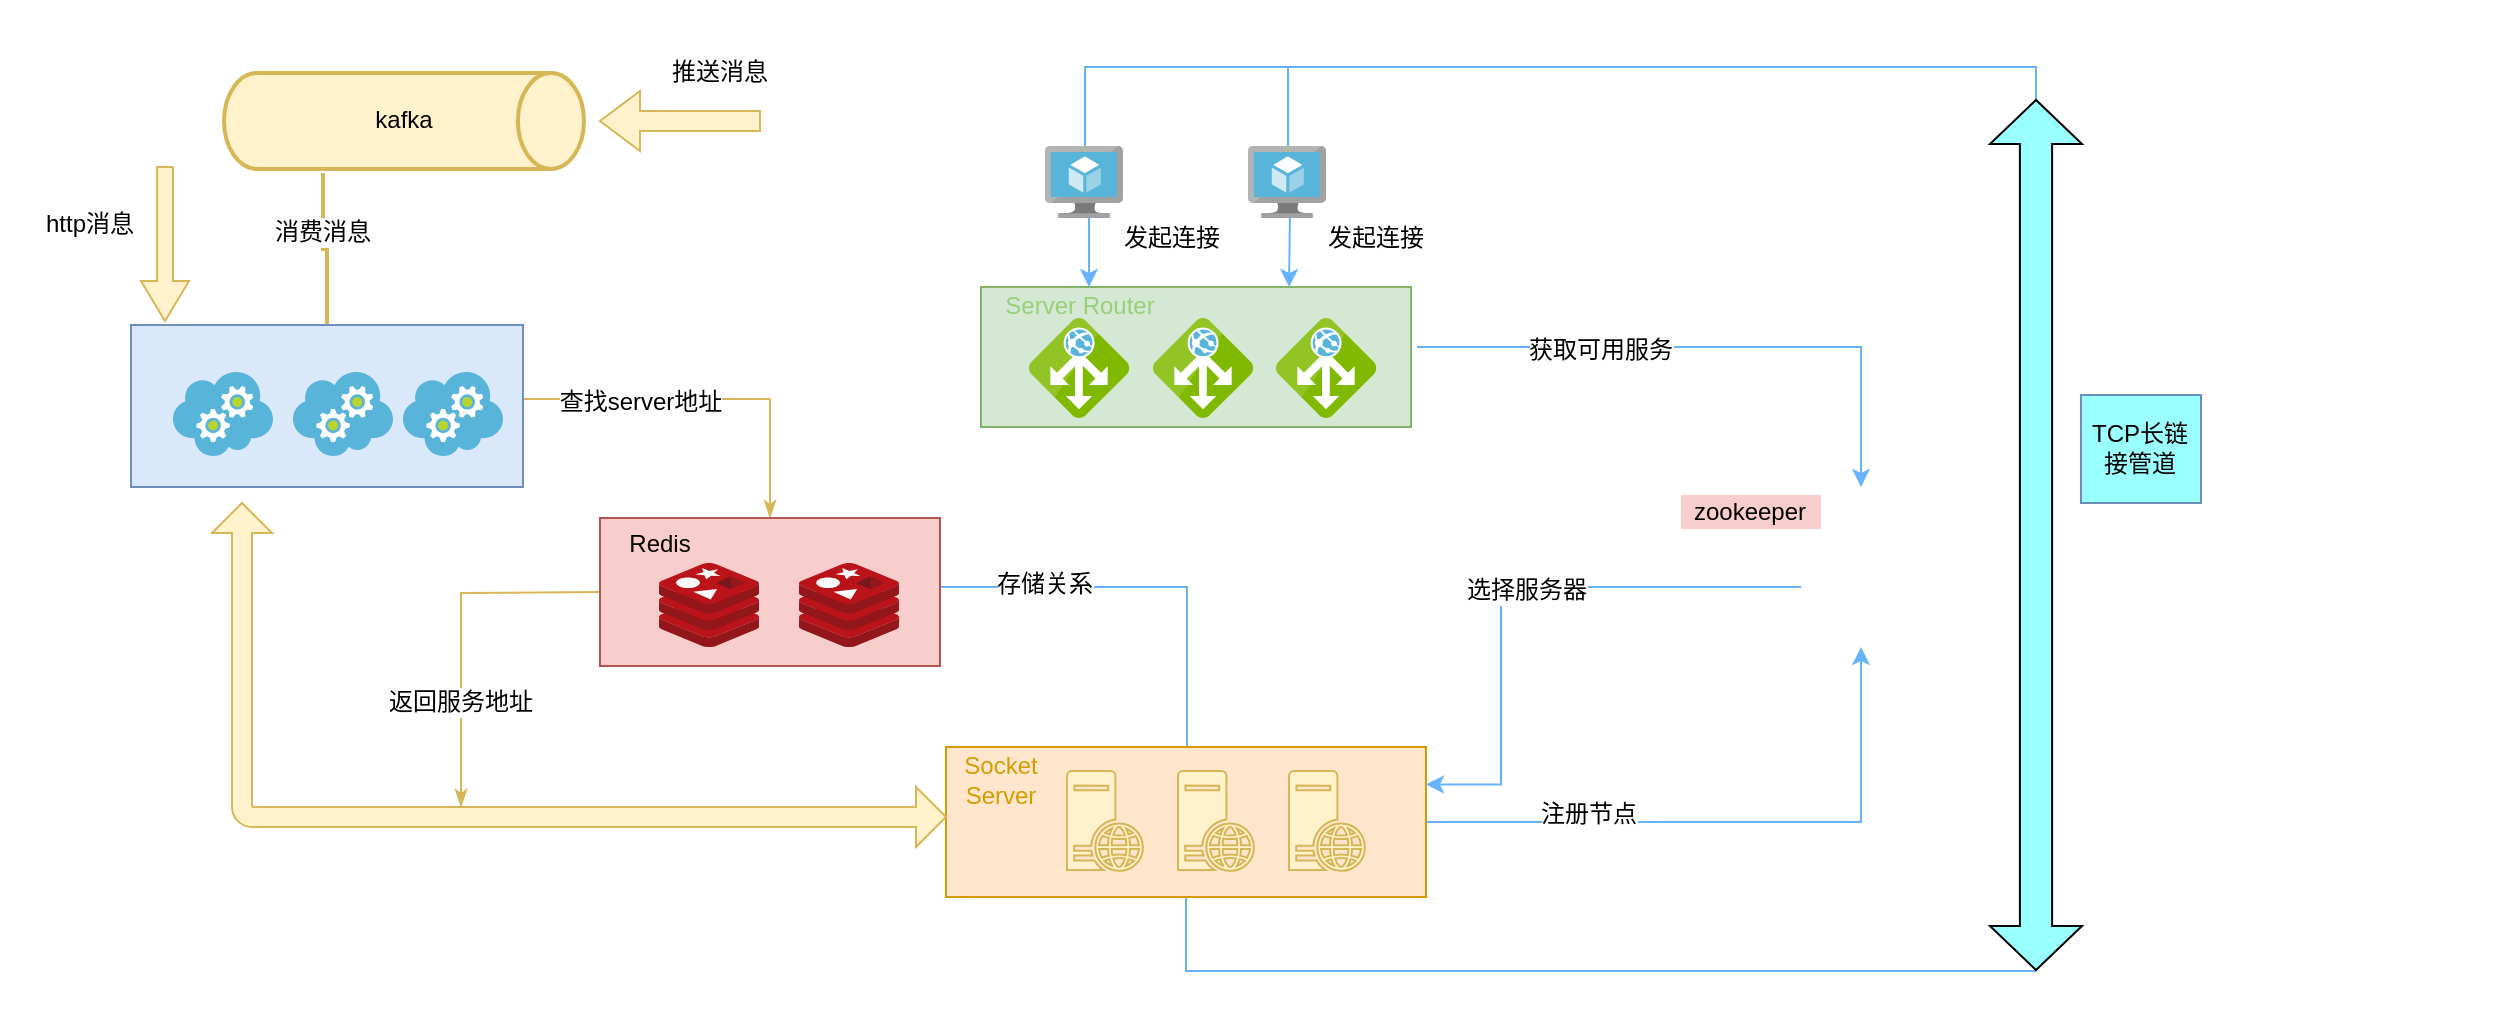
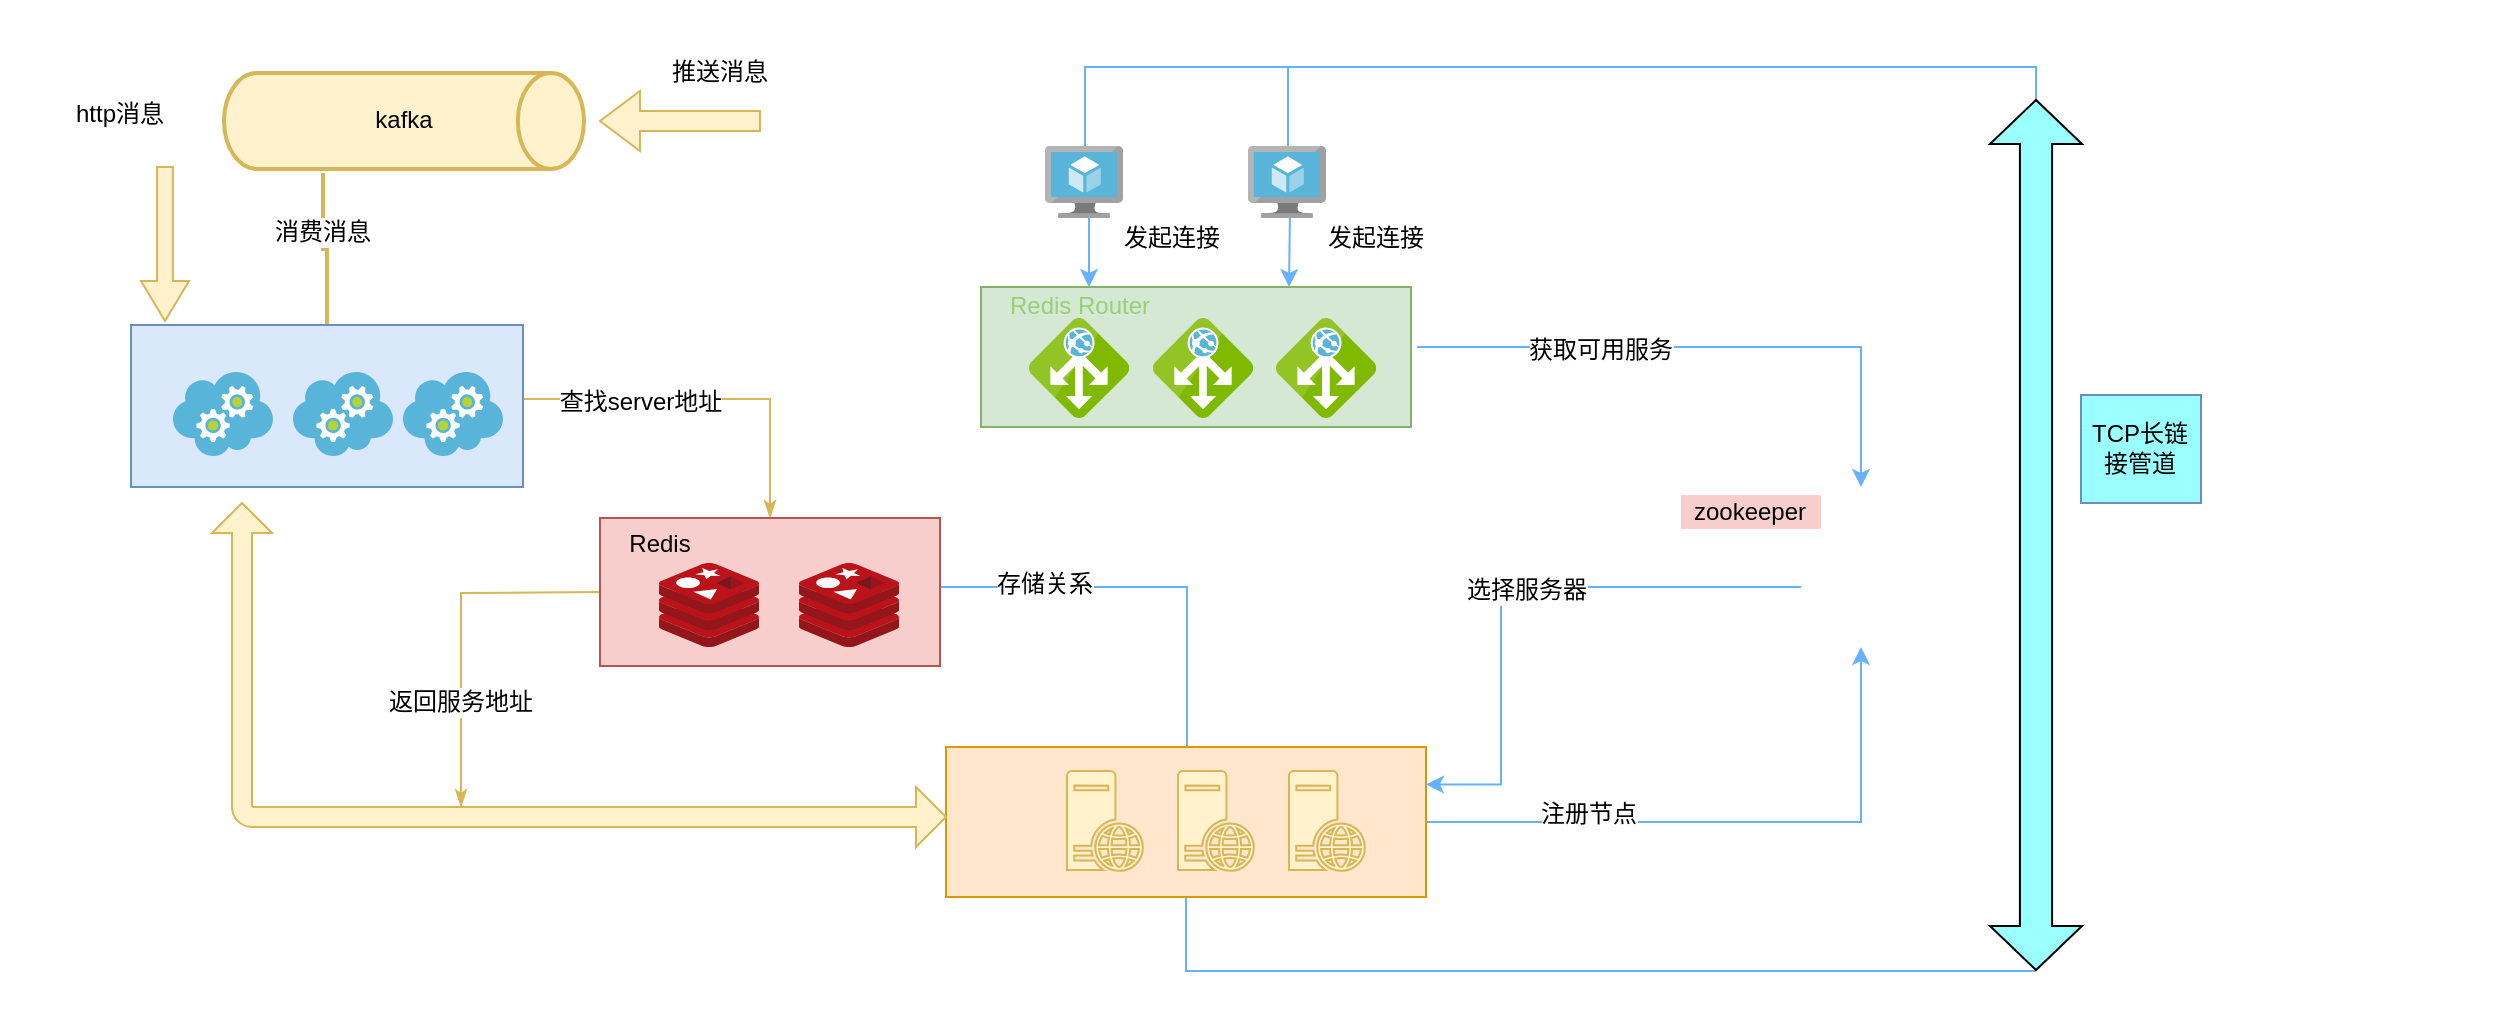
node "http消息": moved (91, 225) -> (121, 115)
node "Server Router": label "Server Router" -> "Redis Router"
node "Socket Server": removed
